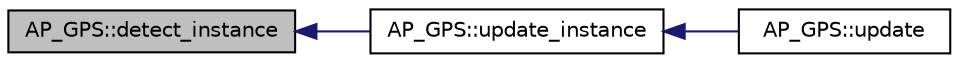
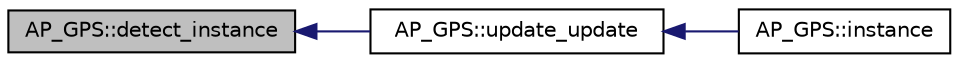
node "AP_GPS::update_instance": label "AP_GPS::update_instance" -> "AP_GPS::update_update"
node "AP_GPS::update": label "AP_GPS::update" -> "AP_GPS::instance"
